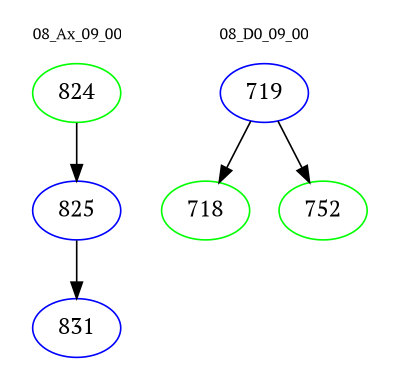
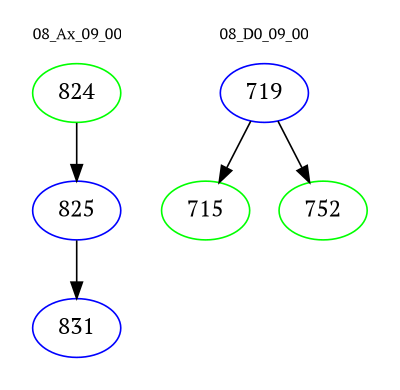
node "718": label "718" -> "715"
